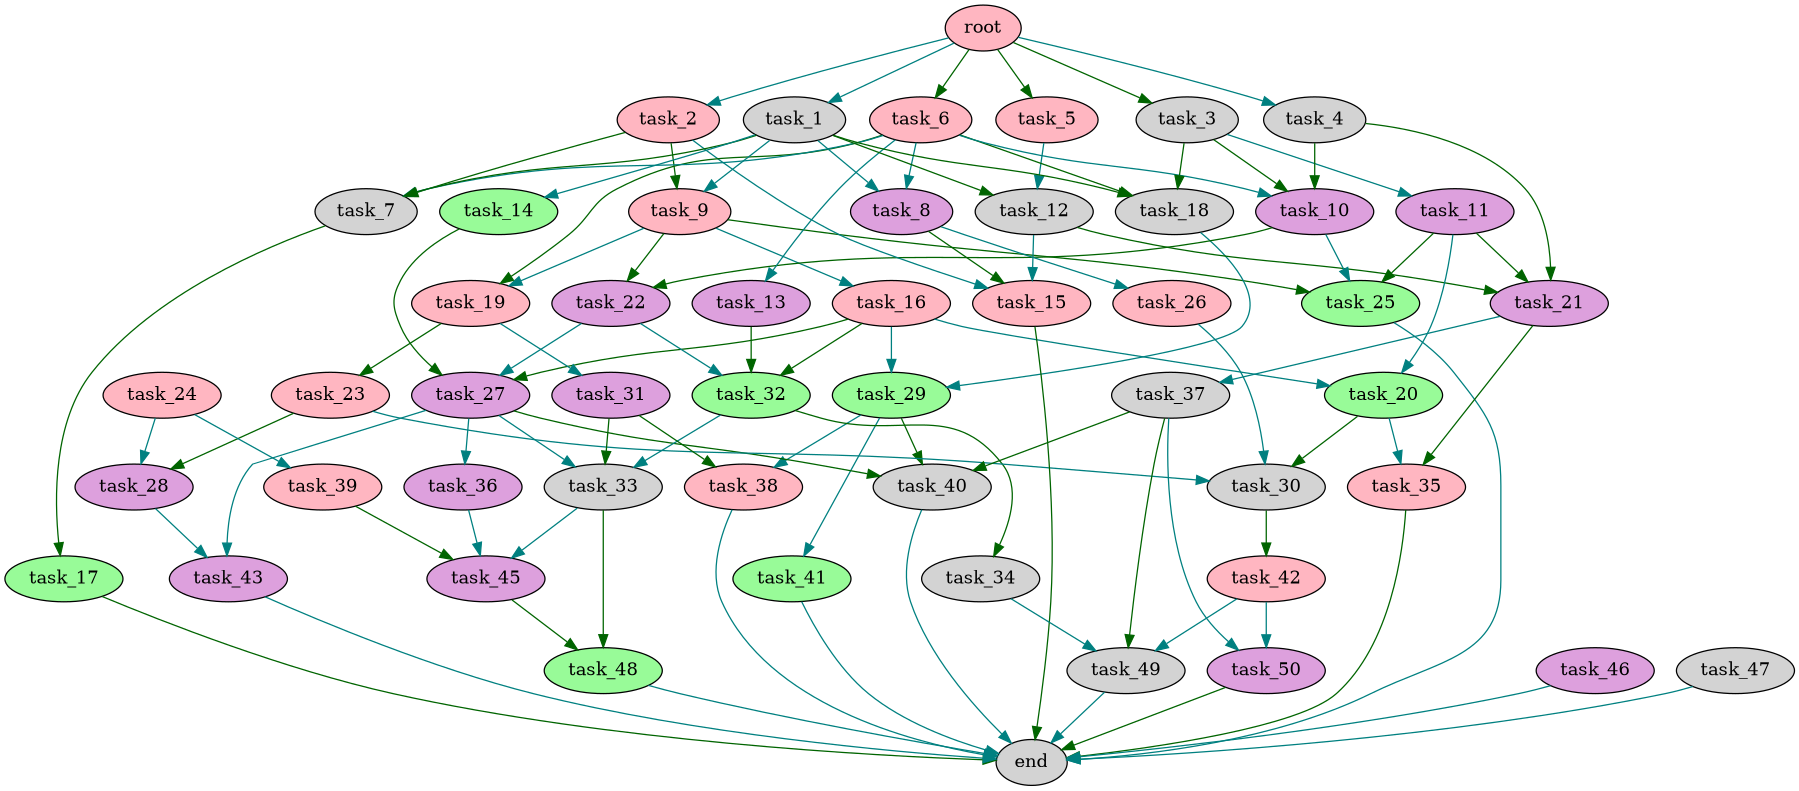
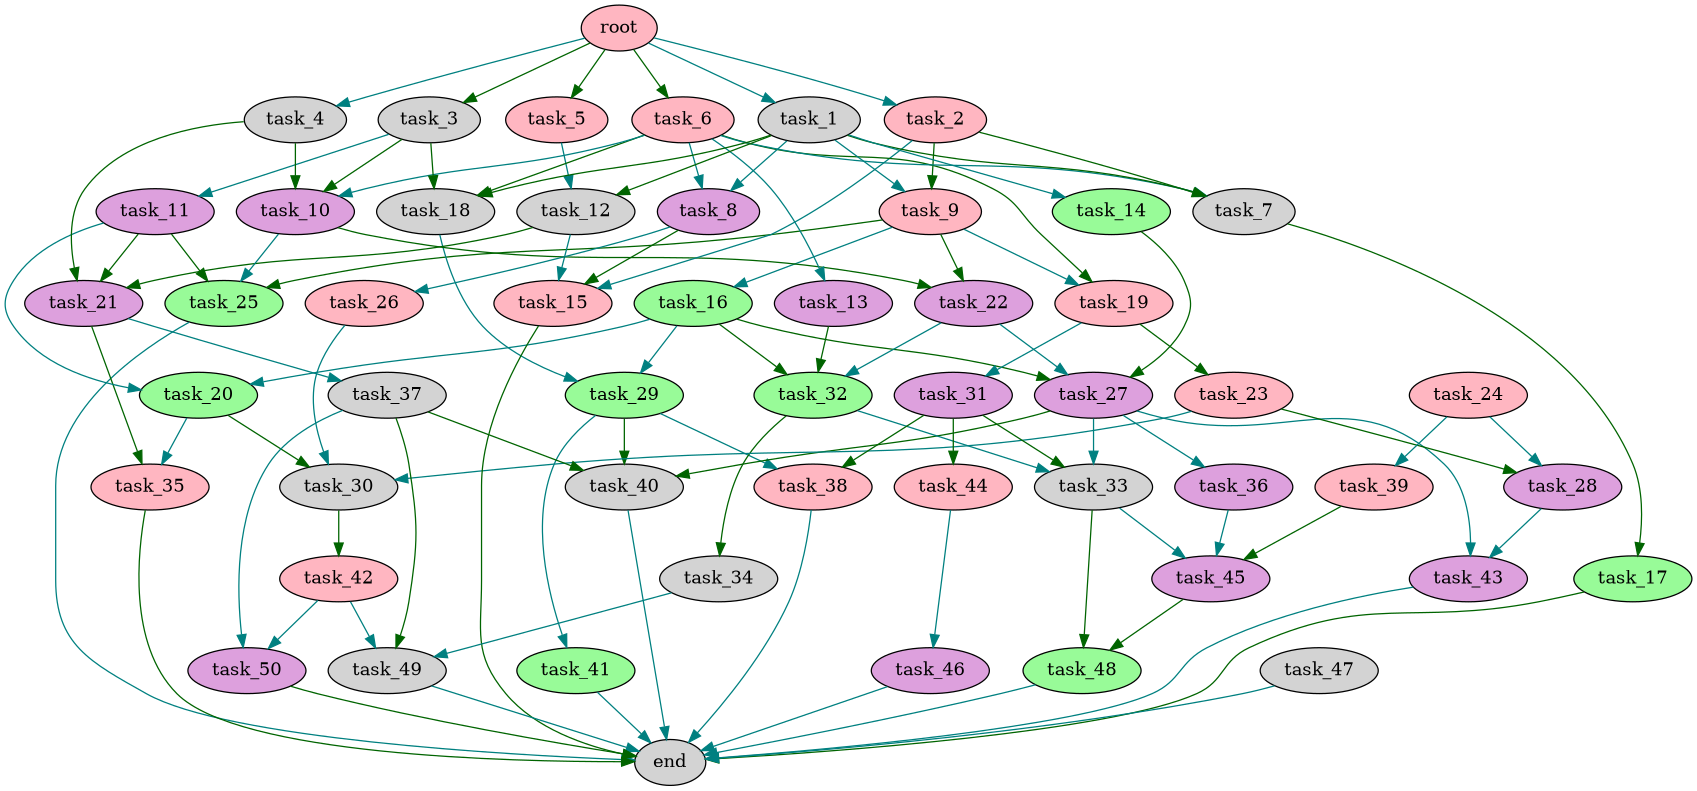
node "task_16": fillcolor lightpink -> palegreen
node "task_44": added
